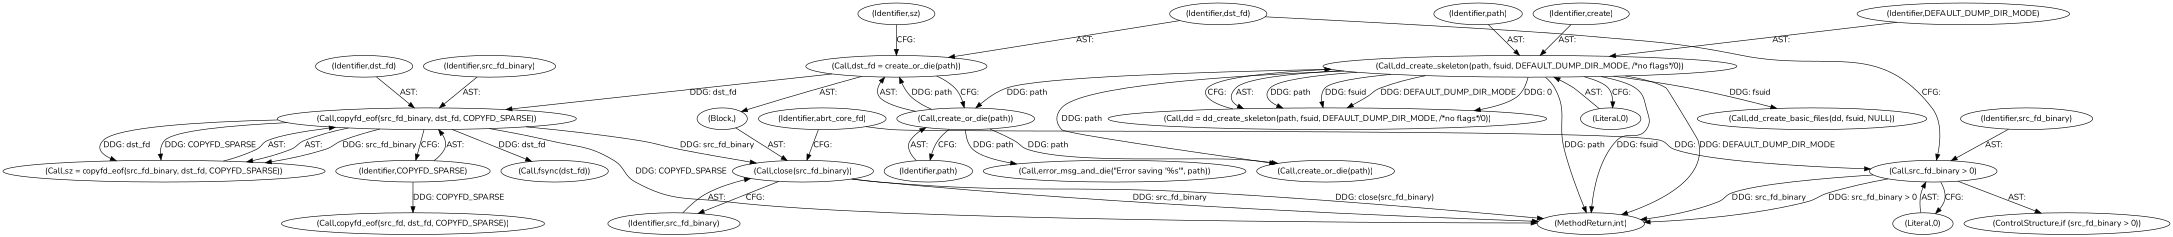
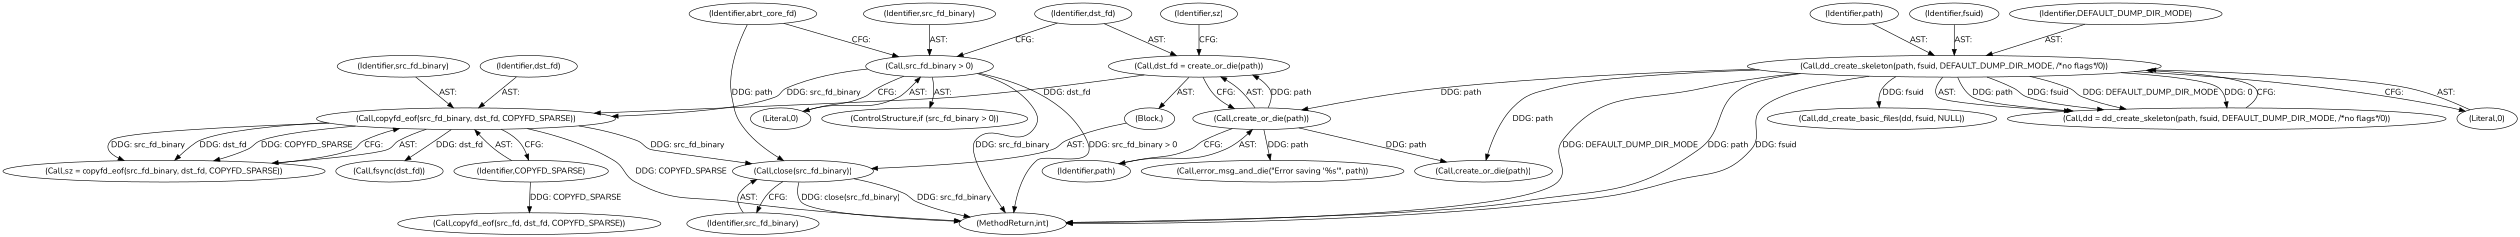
node "(Identifier,create)": label "(Identifier,create)" -> "(Identifier,fsuid)"
edge "(Call,src_fd_binary > 0)" -> "(Call,copyfd_eof(src_fd_binary, dst_fd, COPYFD_SPARSE))": added, label "DDG: src_fd_binary"
edge "(Call,sz = copyfd_eof(src_fd_binary, dst_fd, COPYFD_SPARSE))" -> "(Call,copyfd_eof(src_fd_binary, dst_fd, COPYFD_SPARSE))": label "AST: " -> "CFG: "
edge "(Identifier,abrt_core_fd)" -> "(Call,close(src_fd_binary))": label "CFG: " -> "DDG: path"
edge "(Identifier,abrt_core_fd)" -> "(Call,src_fd_binary > 0)": label "DDG: " -> "CFG: "
